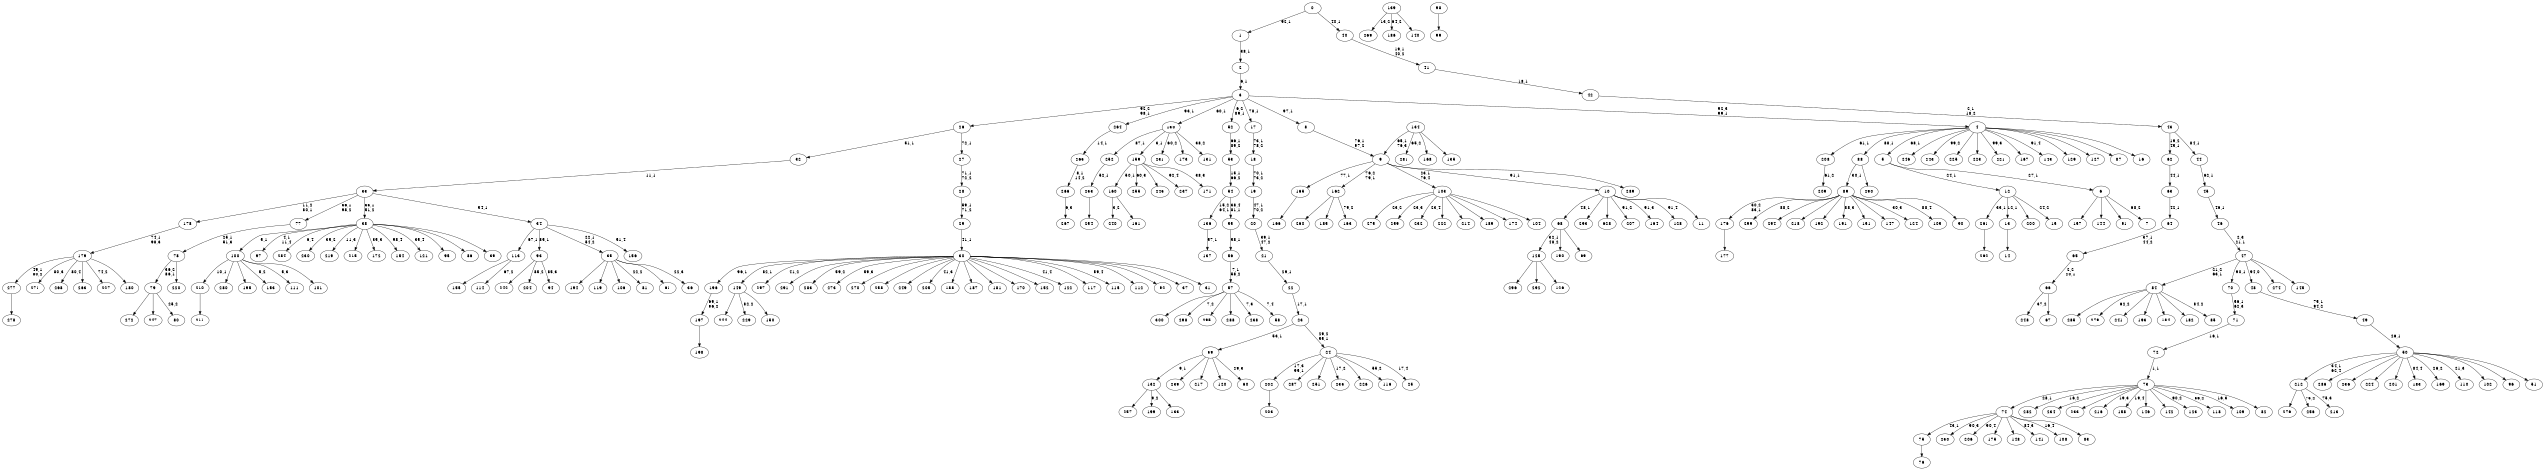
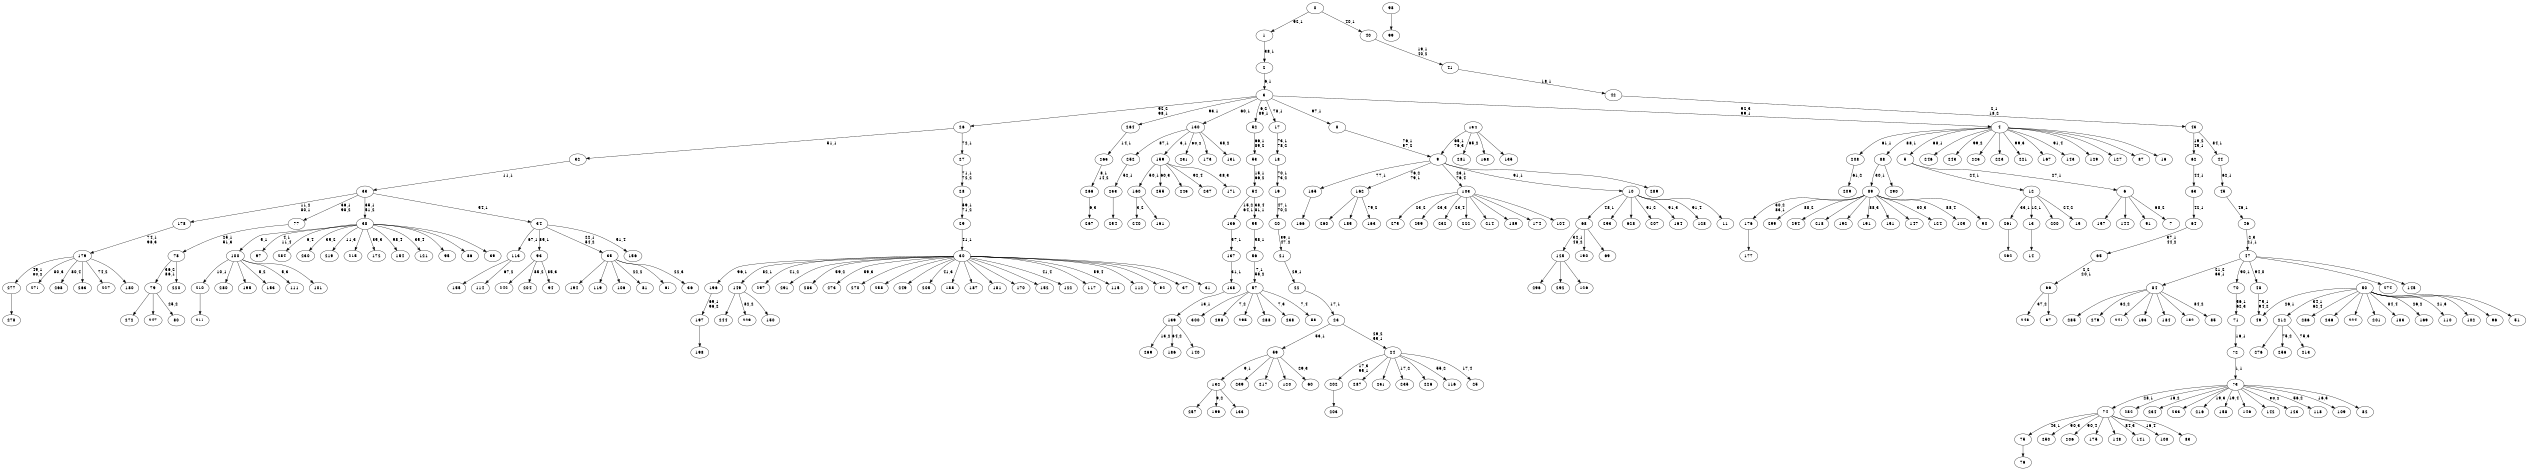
node "138": added
edge "49" -> "50": reversed
